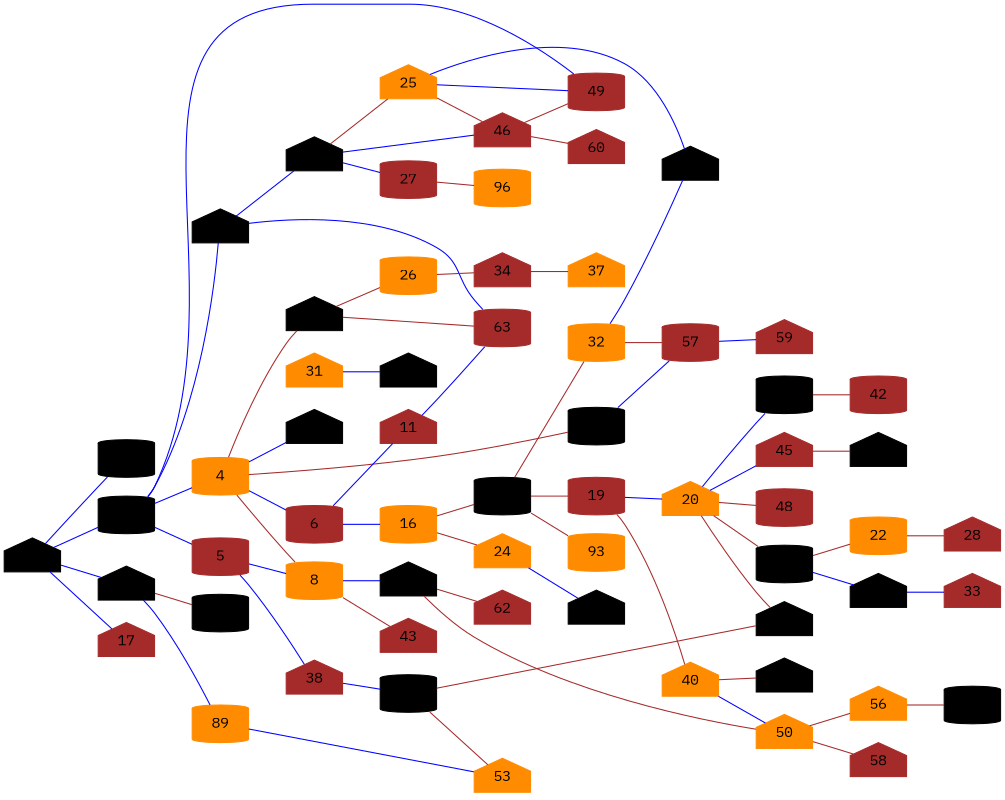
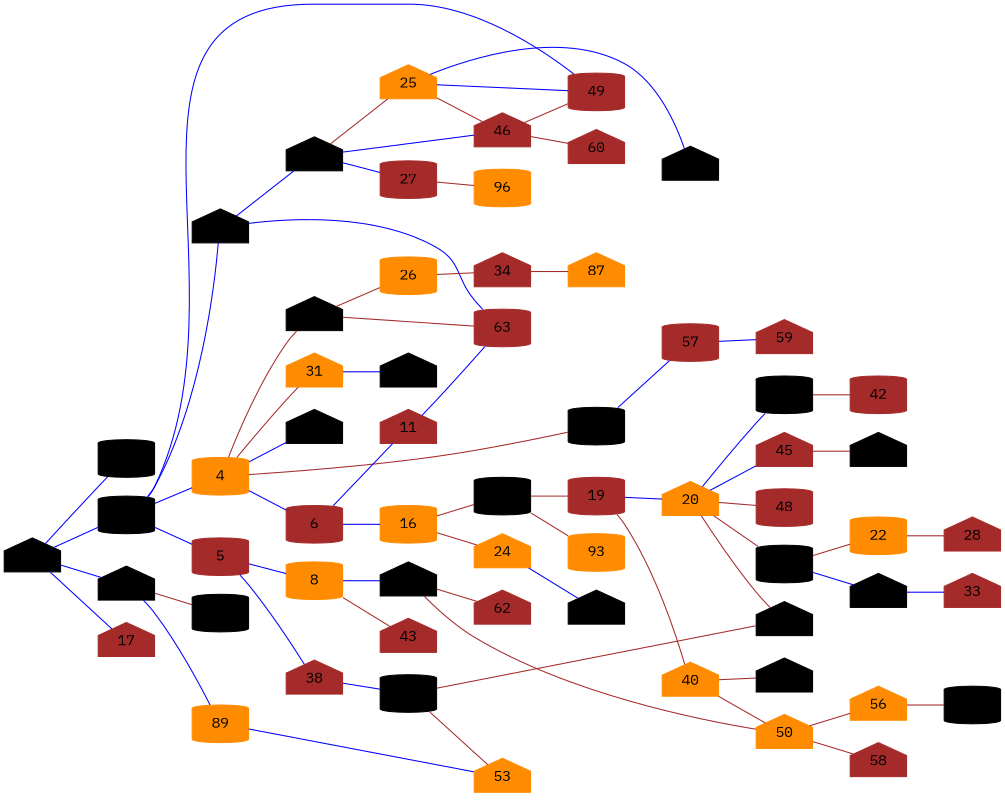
node "37": label "37" -> "87"
node "32": removed
edge "4" -- "8": now "4" -- "31"
edge "40" -- "50": color blue -> brown
